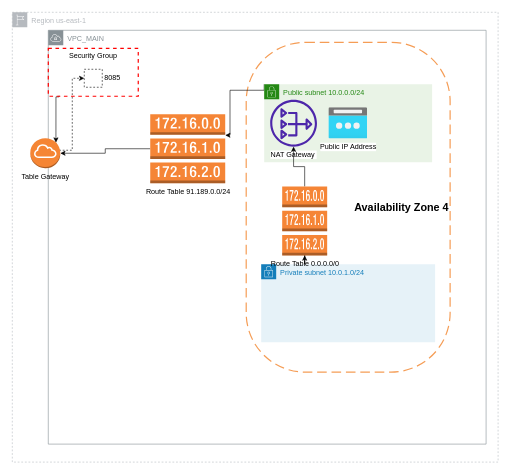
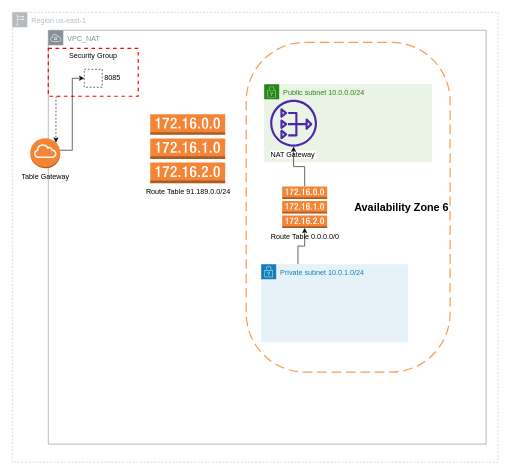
node "VPC_MAIN": label "VPC_MAIN" -> "VPC_NAT"
edge "Security Group" -> "Table Gateway": style solid -> dashed
node "Public IP Address": removed
edge "Public subnet 10.0.0.0/24" -> "Route Table 91.189.0.0/24": removed
edge "Route Table 91.189.0.0/24" -> "Table Gateway": removed
edge "Table Gateway" -> "8085": style dashed -> solid
node "Availability Zone 4": label "Availability Zone 4" -> "Availability Zone 6"
node "Route Table 0.0.0.0/0": size 45x69 -> 45x41
node "Private subnet 10.0.1.0/24": size 174x78 -> 147x78
